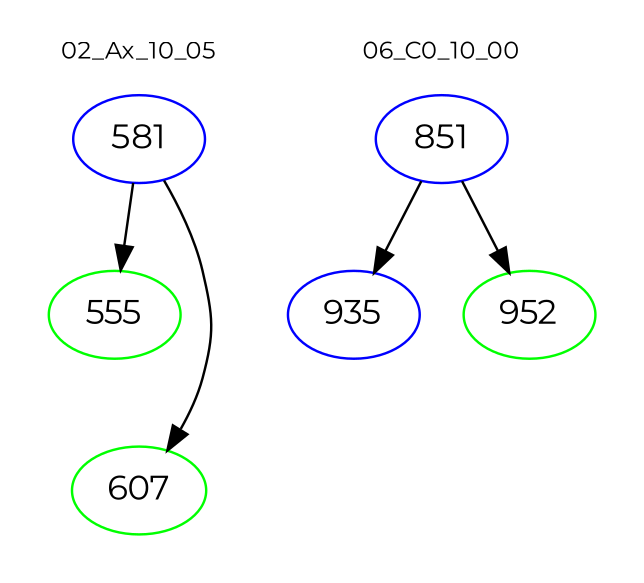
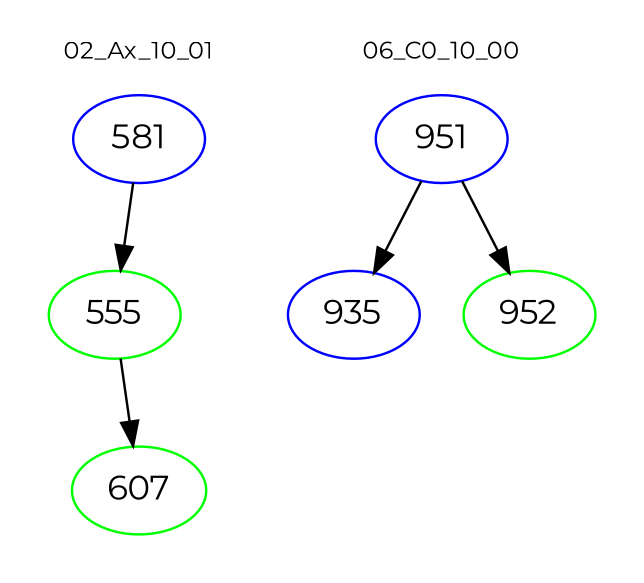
cluster "02_Ax_10_05": label "02_Ax_10_05" -> "02_Ax_10_01"
node "851": label "851" -> "951"
edge "581" -> "607": now "555" -> "607"
